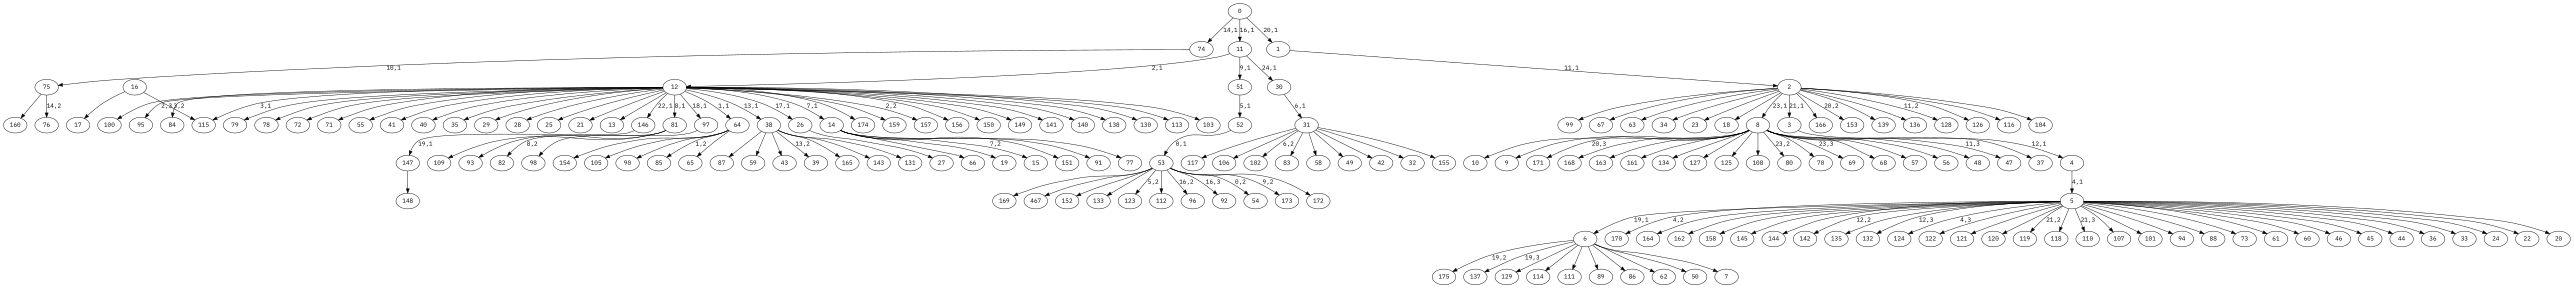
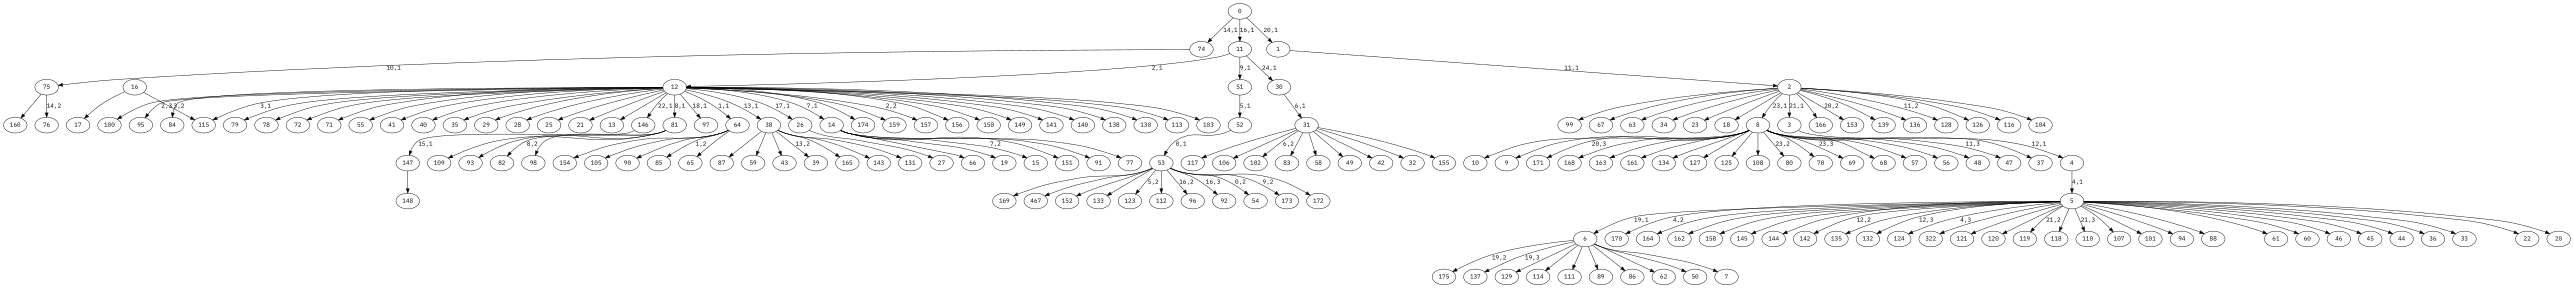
edge "97" -> "98": now "81" -> "98"
edge "146" -> "147": label "19,1" -> "15,1"
node "122": label "122" -> "322"
node "73": removed
node "24": removed
